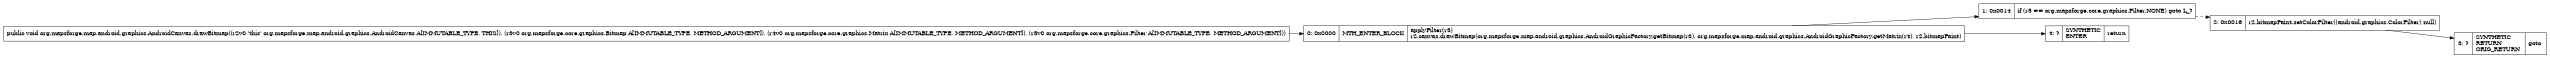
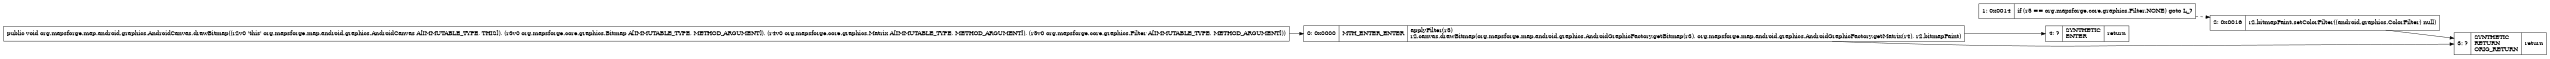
edge "0: 0x0000" -> "1: 0x0014": now "0: 0x0000" -> "3: ?"
node "0: 0x0000": text "MTH_ENTER_BLOCK" -> "MTH_ENTER_ENTER"
node "3: ?": text "goto" -> "return"
